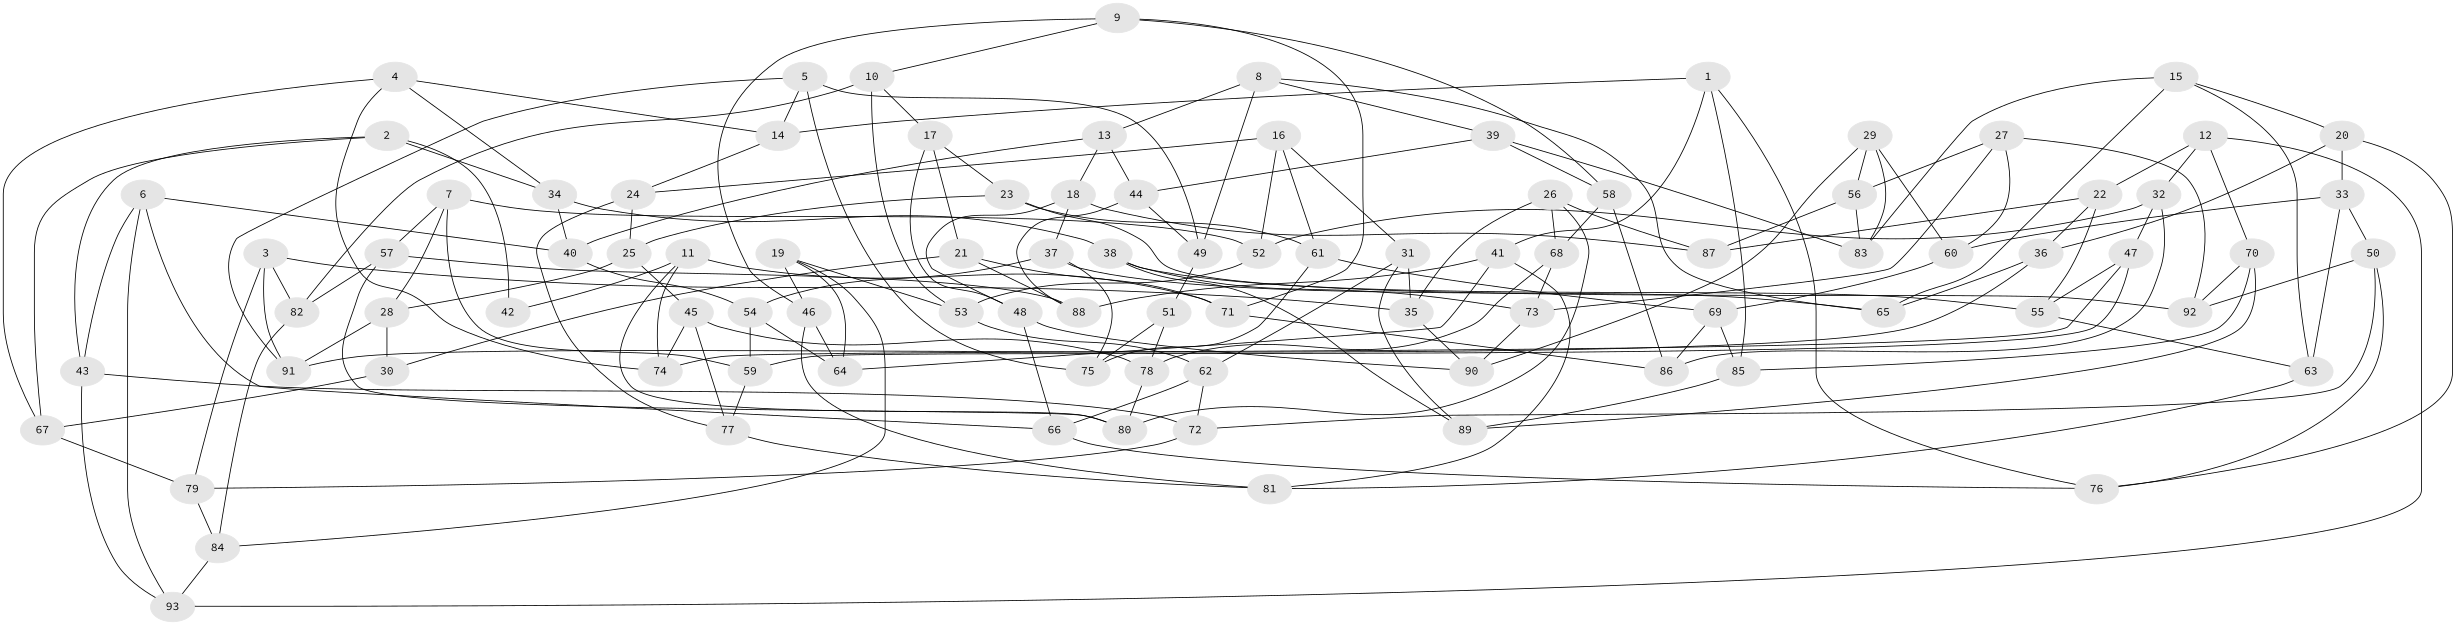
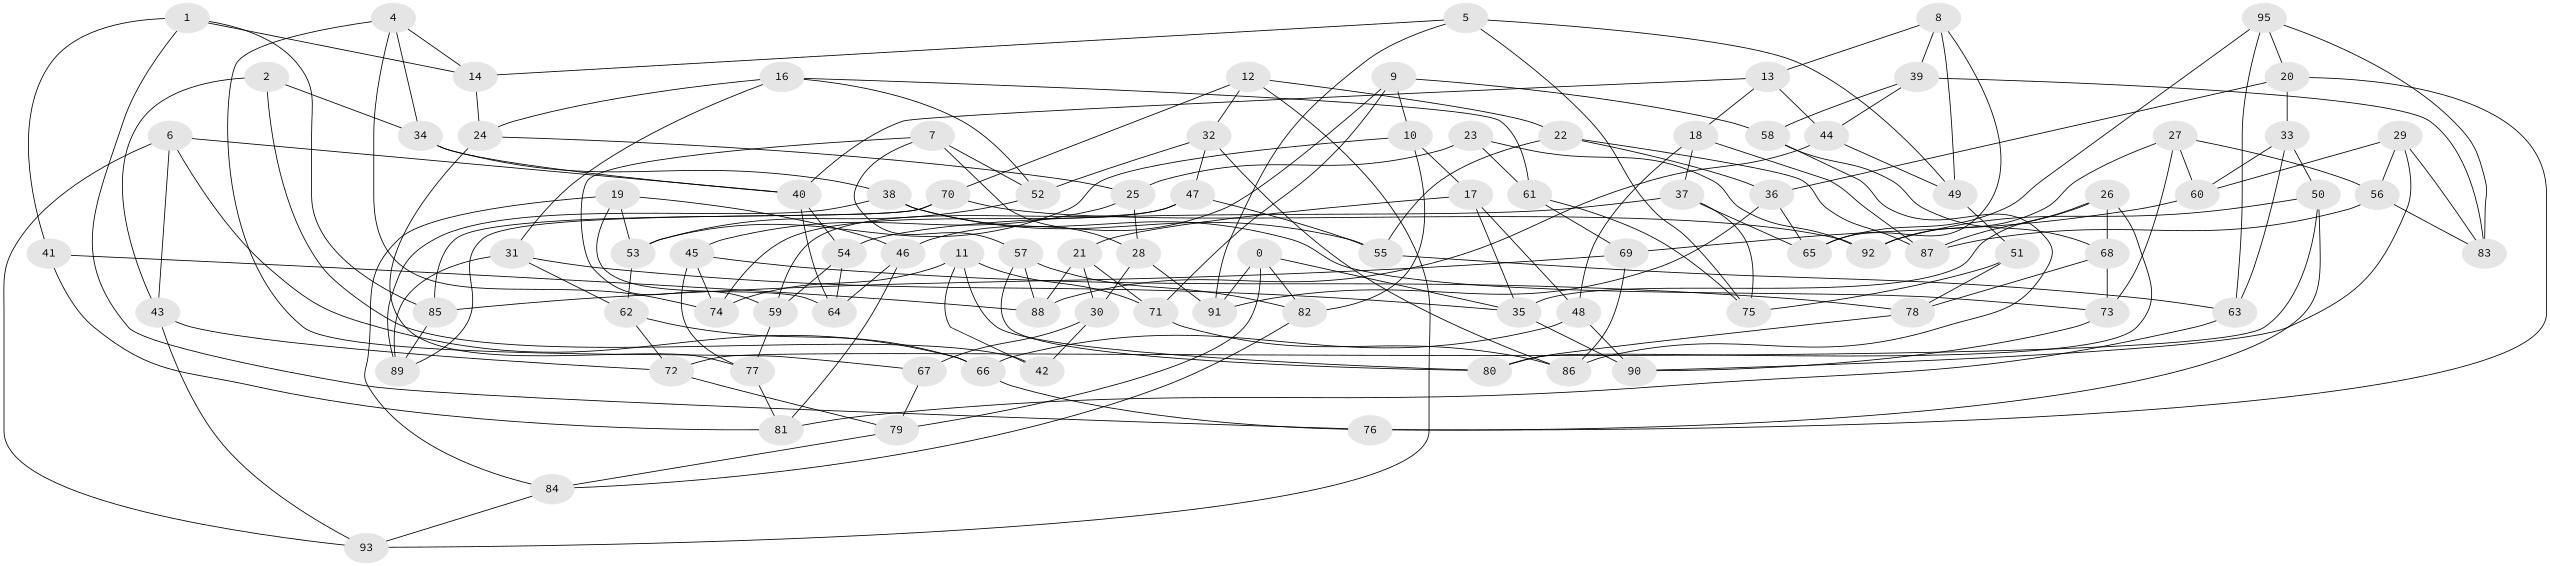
node "15": label "15" -> "95"
edge "17" -- "23": now "17" -- "35"
edge "2" -- "67": removed
node "3": label "3" -> "0"
edge "30" -- "42": added
edge "41" -- "64": now "40" -- "64"
